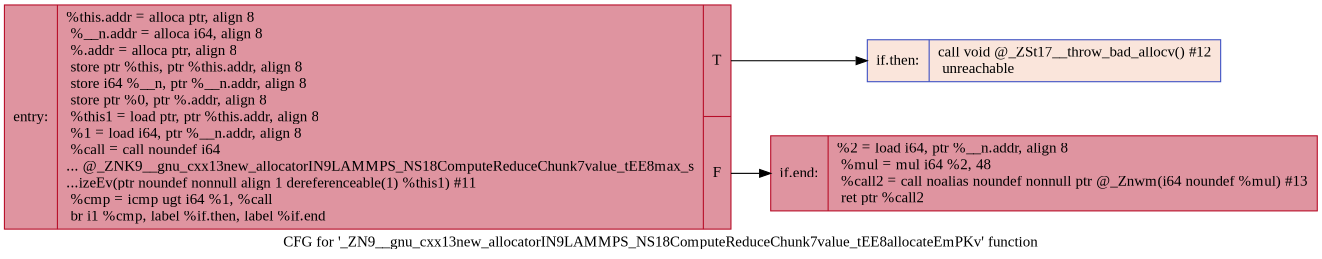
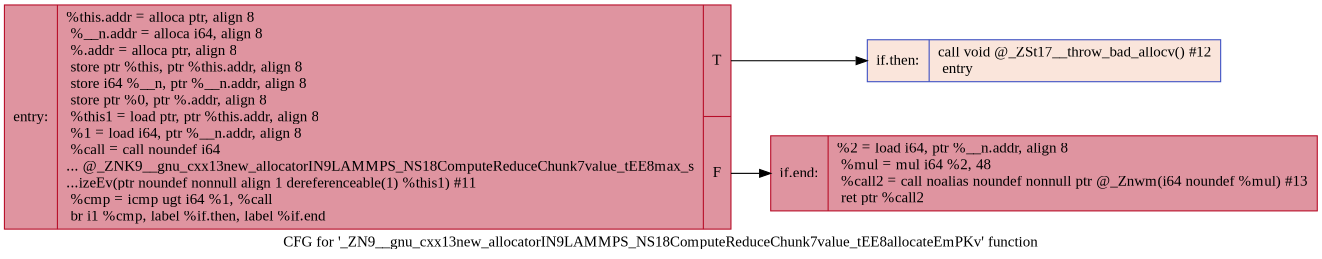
node "if.then:": text "unreachable" -> "entry"
